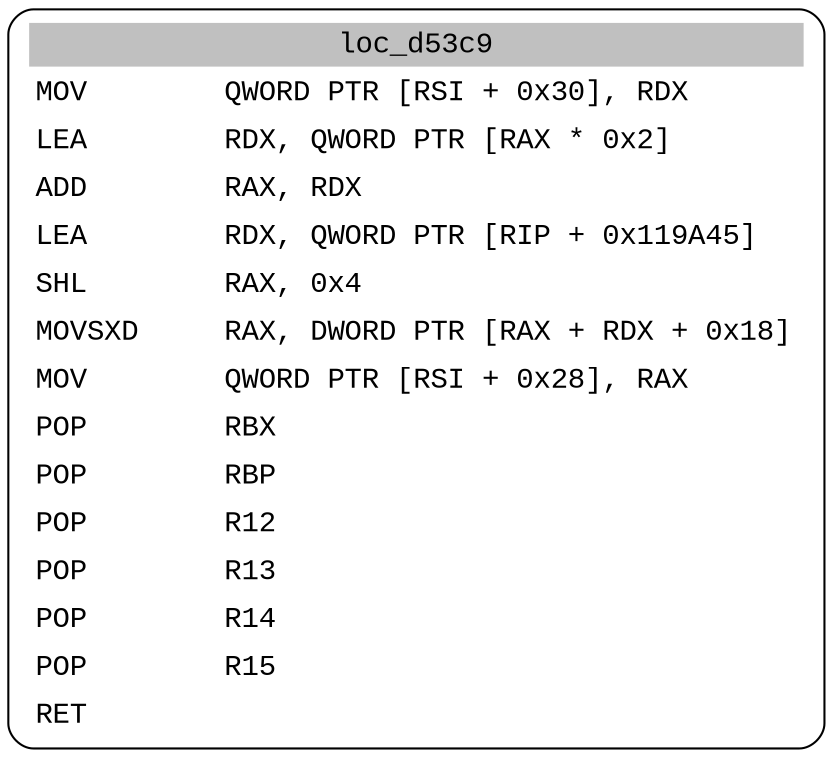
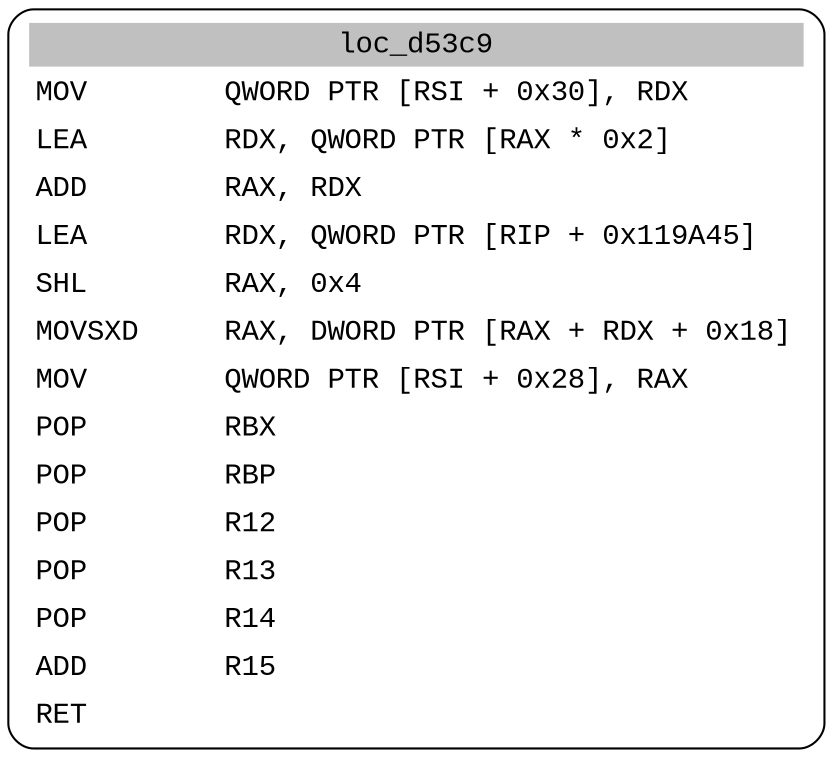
node "loc_d53c9": text "POP        R15" -> "ADD        R15"
